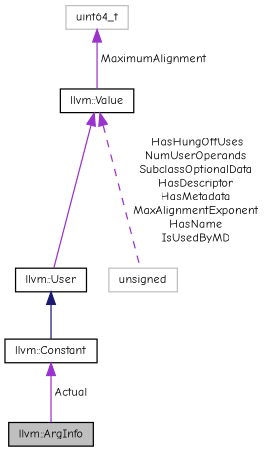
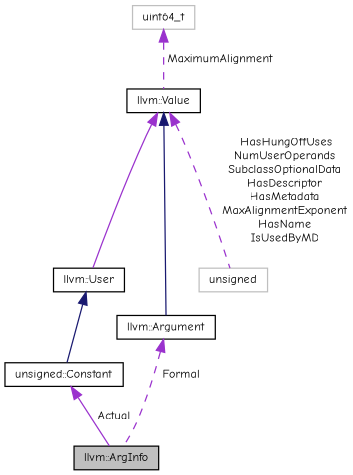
edge "llvm::Value" -> "uint64_t": style solid -> dashed
node "llvm::Argument": added
node "llvm::Constant": label "llvm::Constant" -> "unsigned::Constant"
